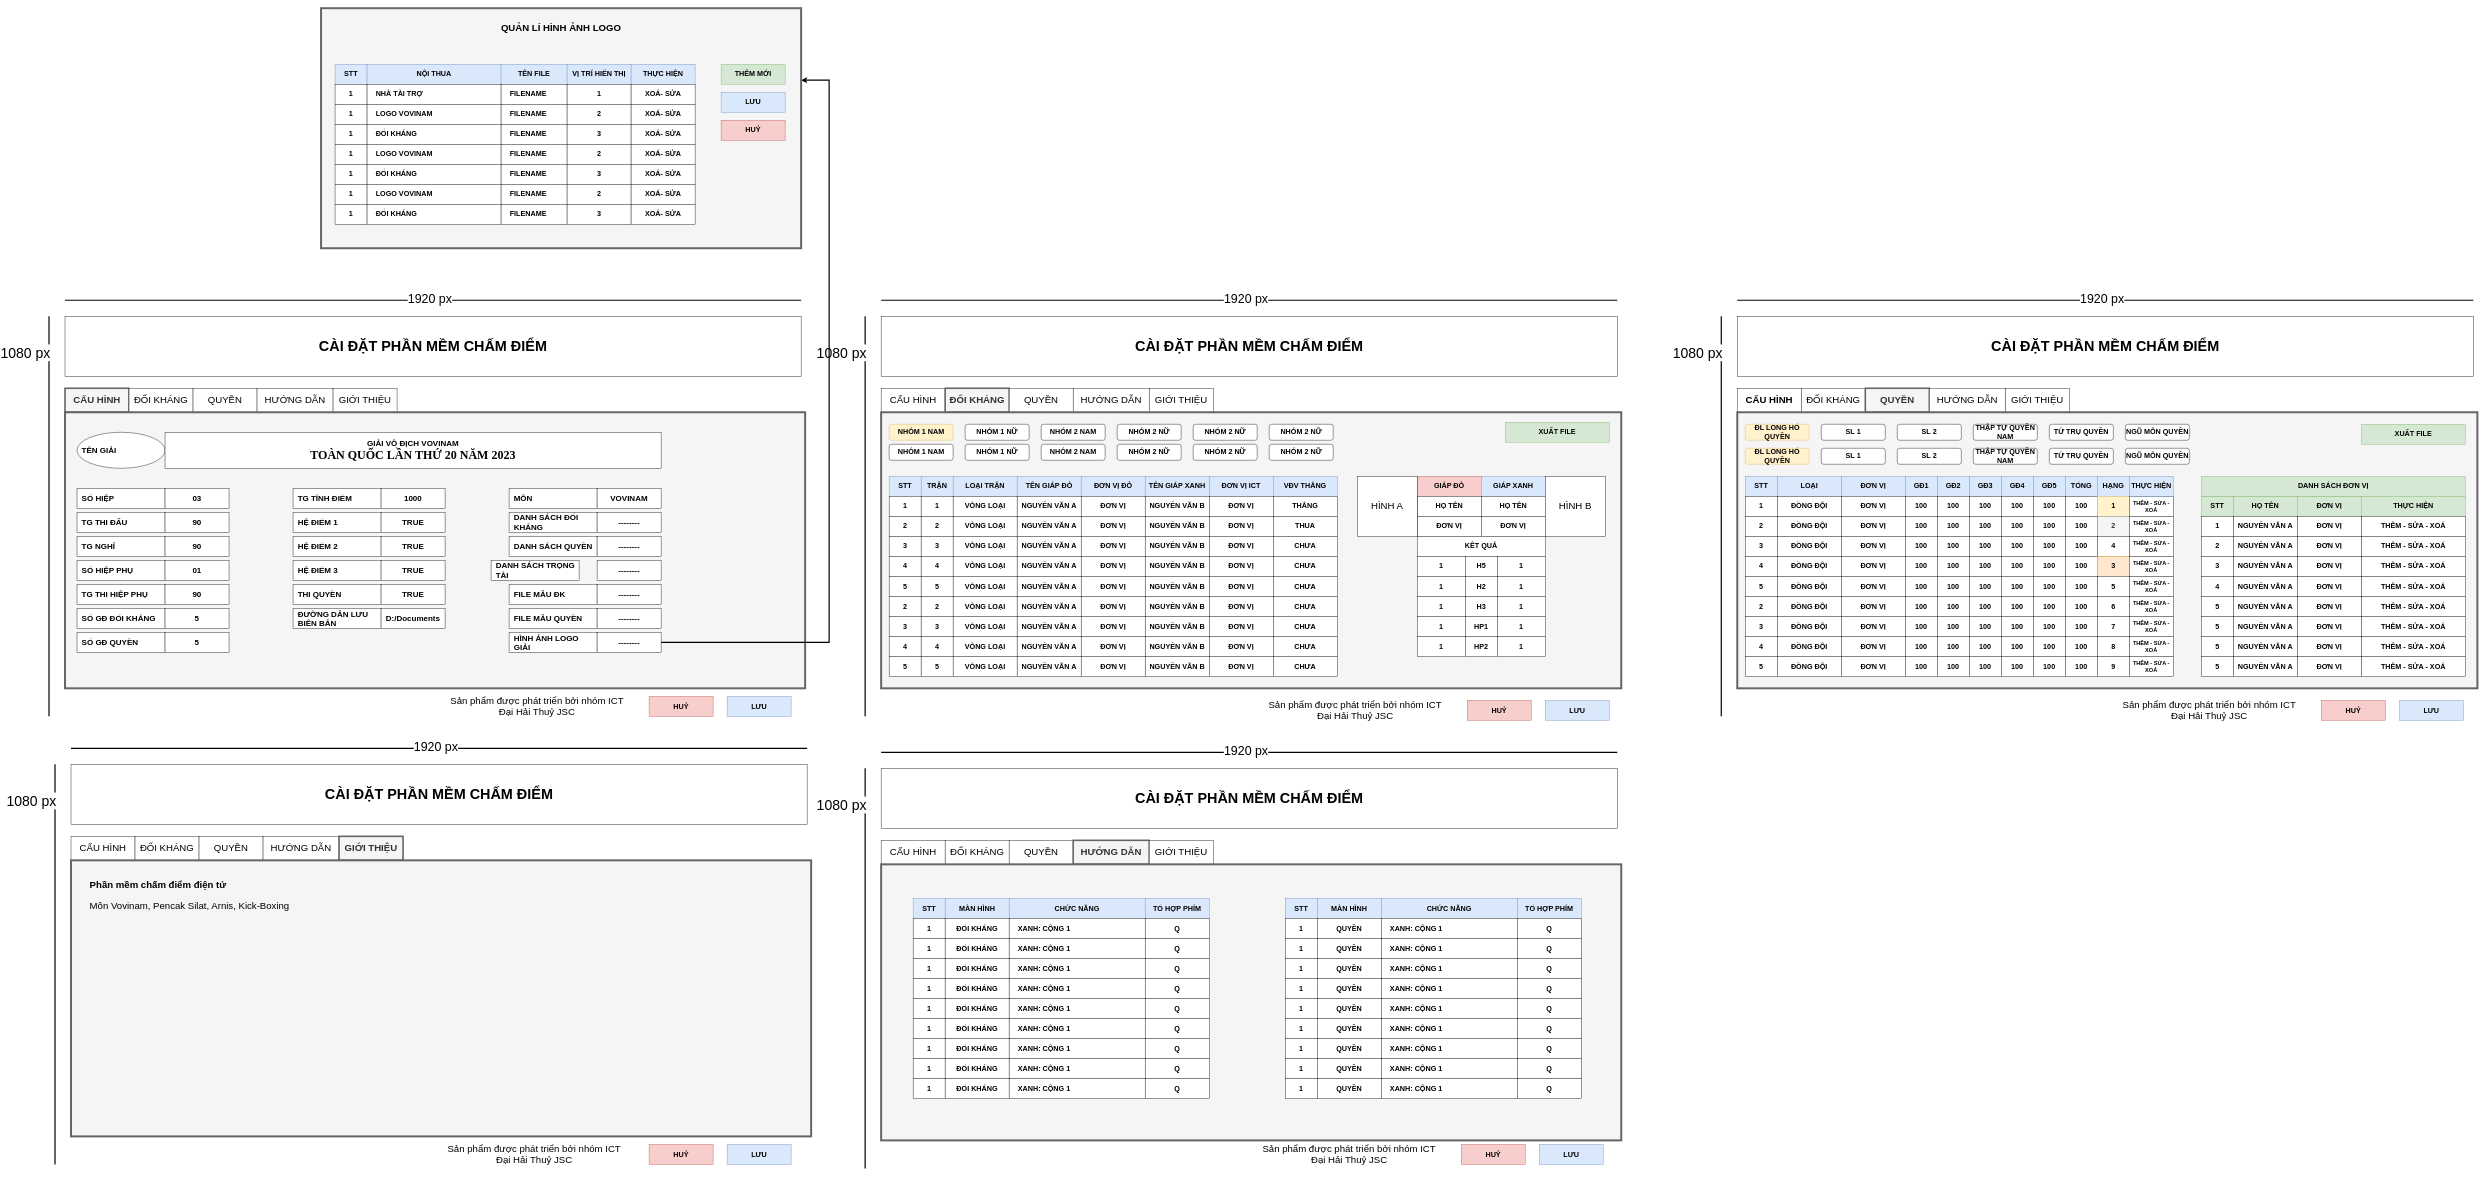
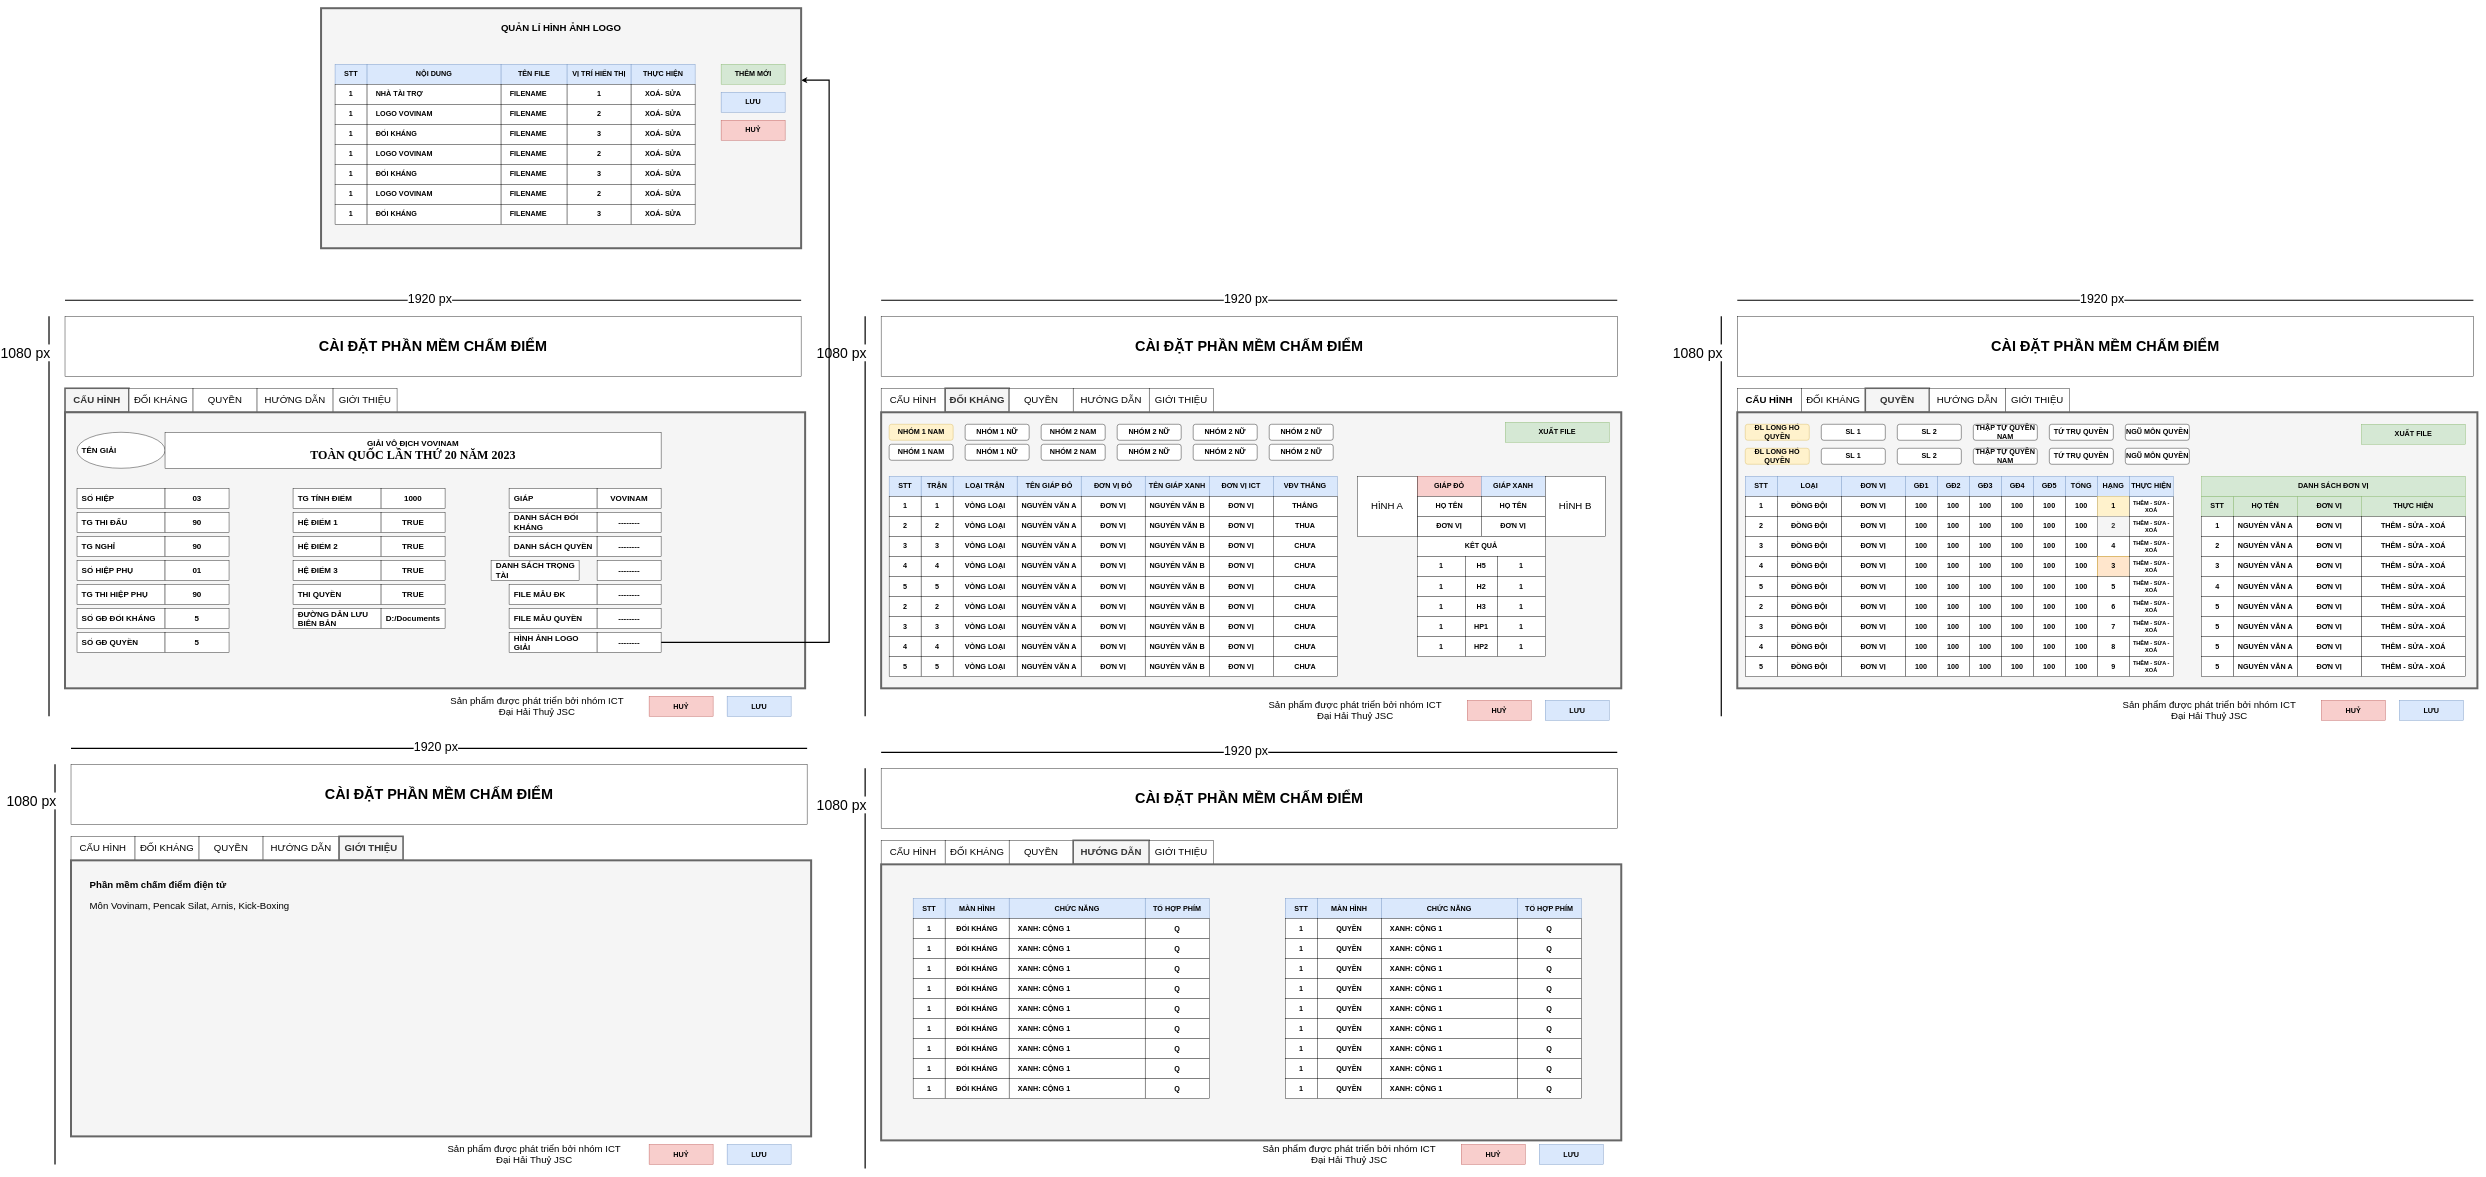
node "NỘI THUA": label "NỘI THUA" -> "NỘI DUNG"
node "MÔN": label "MÔN" -> "GIÁP"
